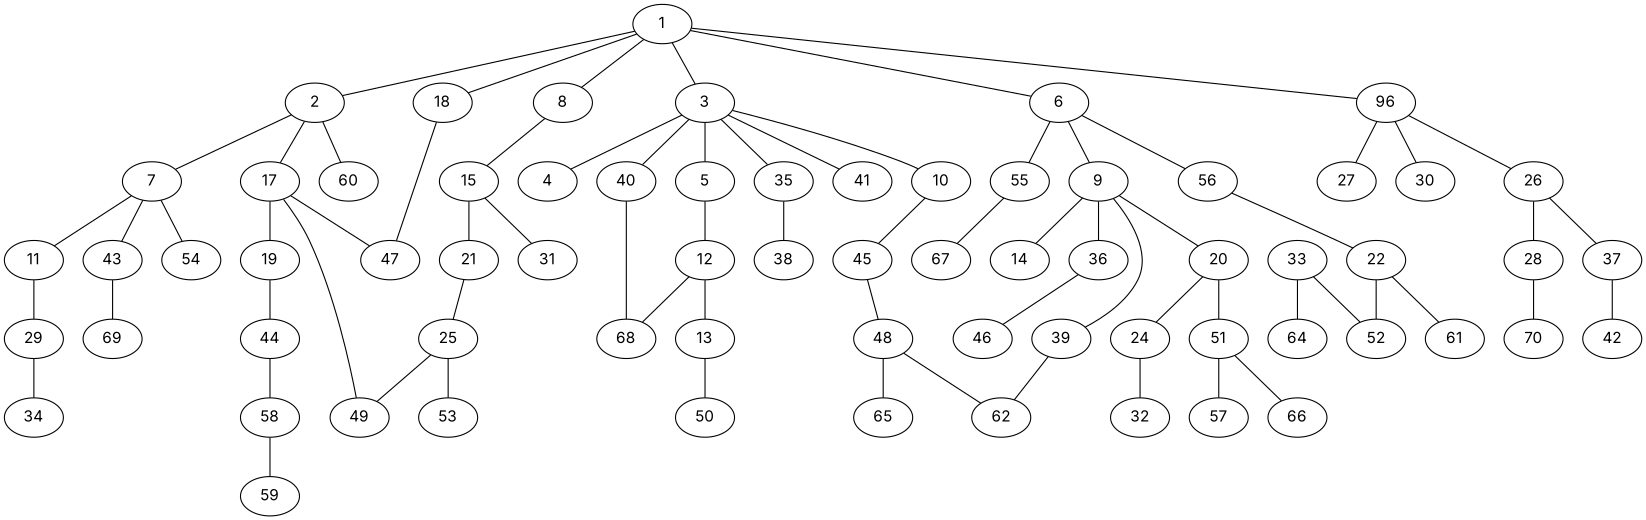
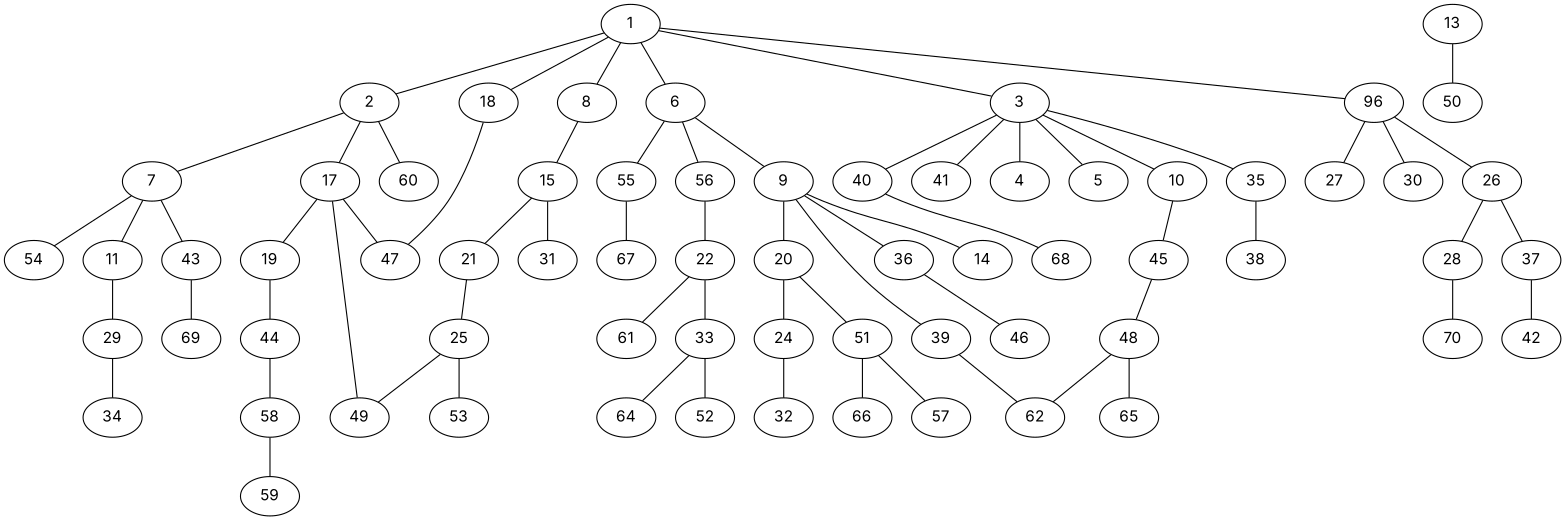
node "12": removed
edge "22" -- "52": now "22" -- "33"
